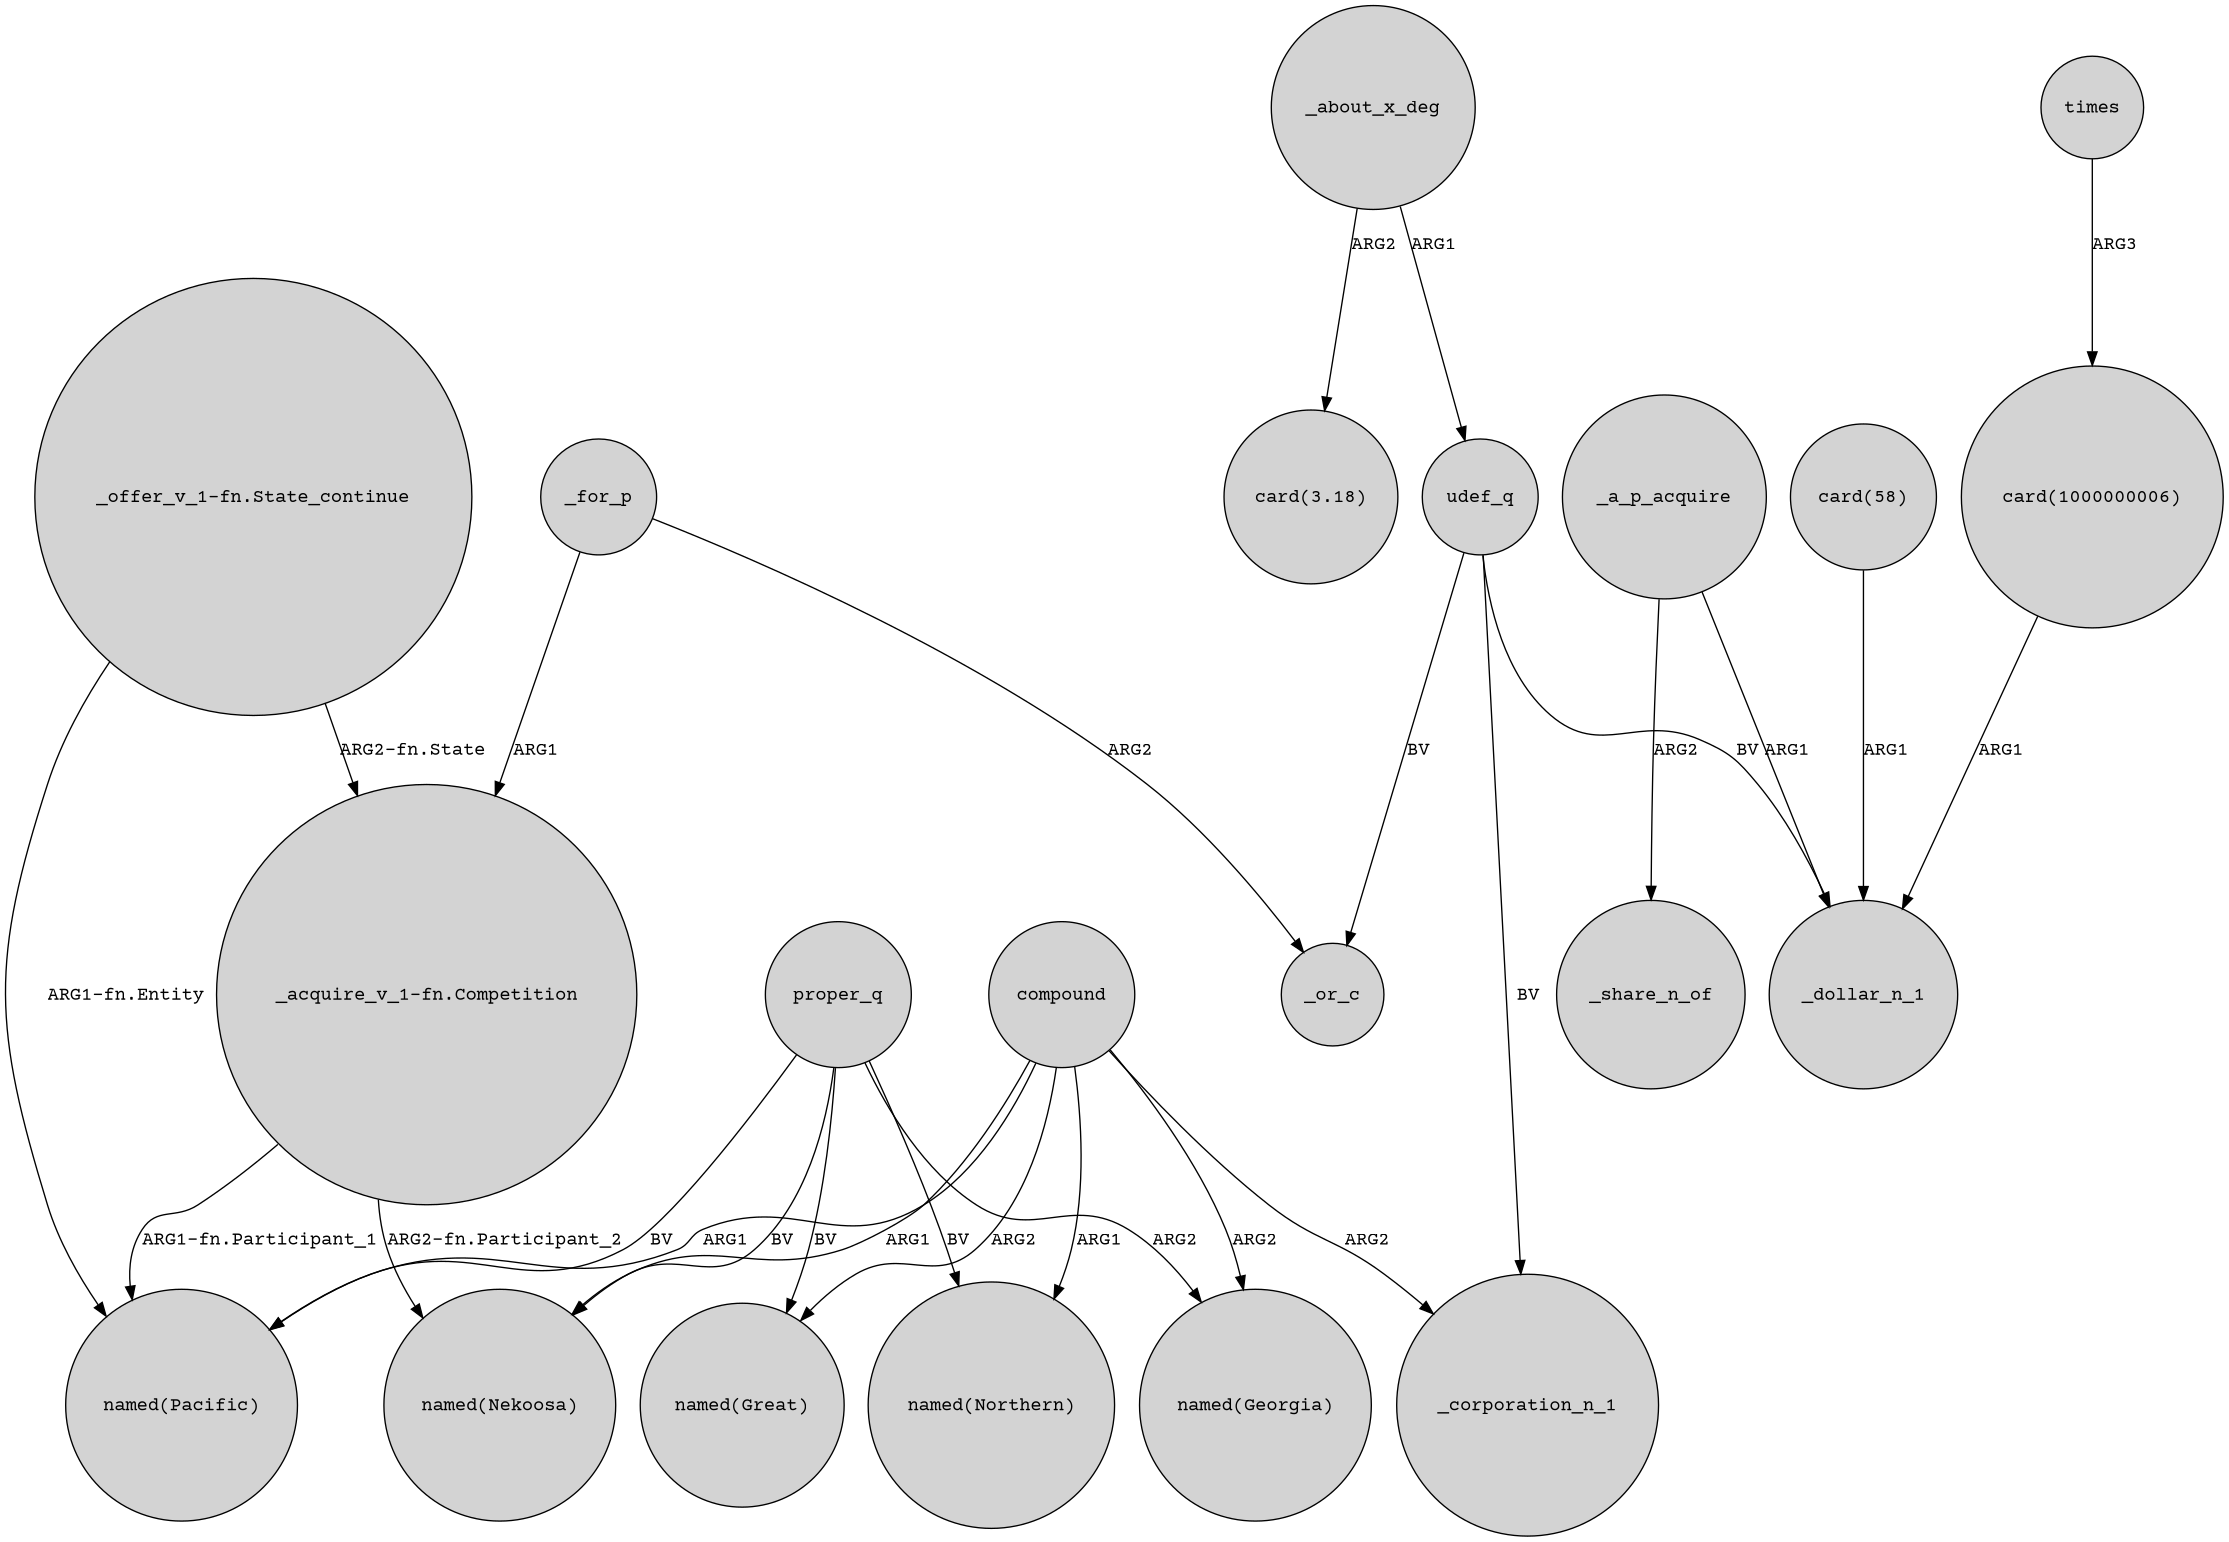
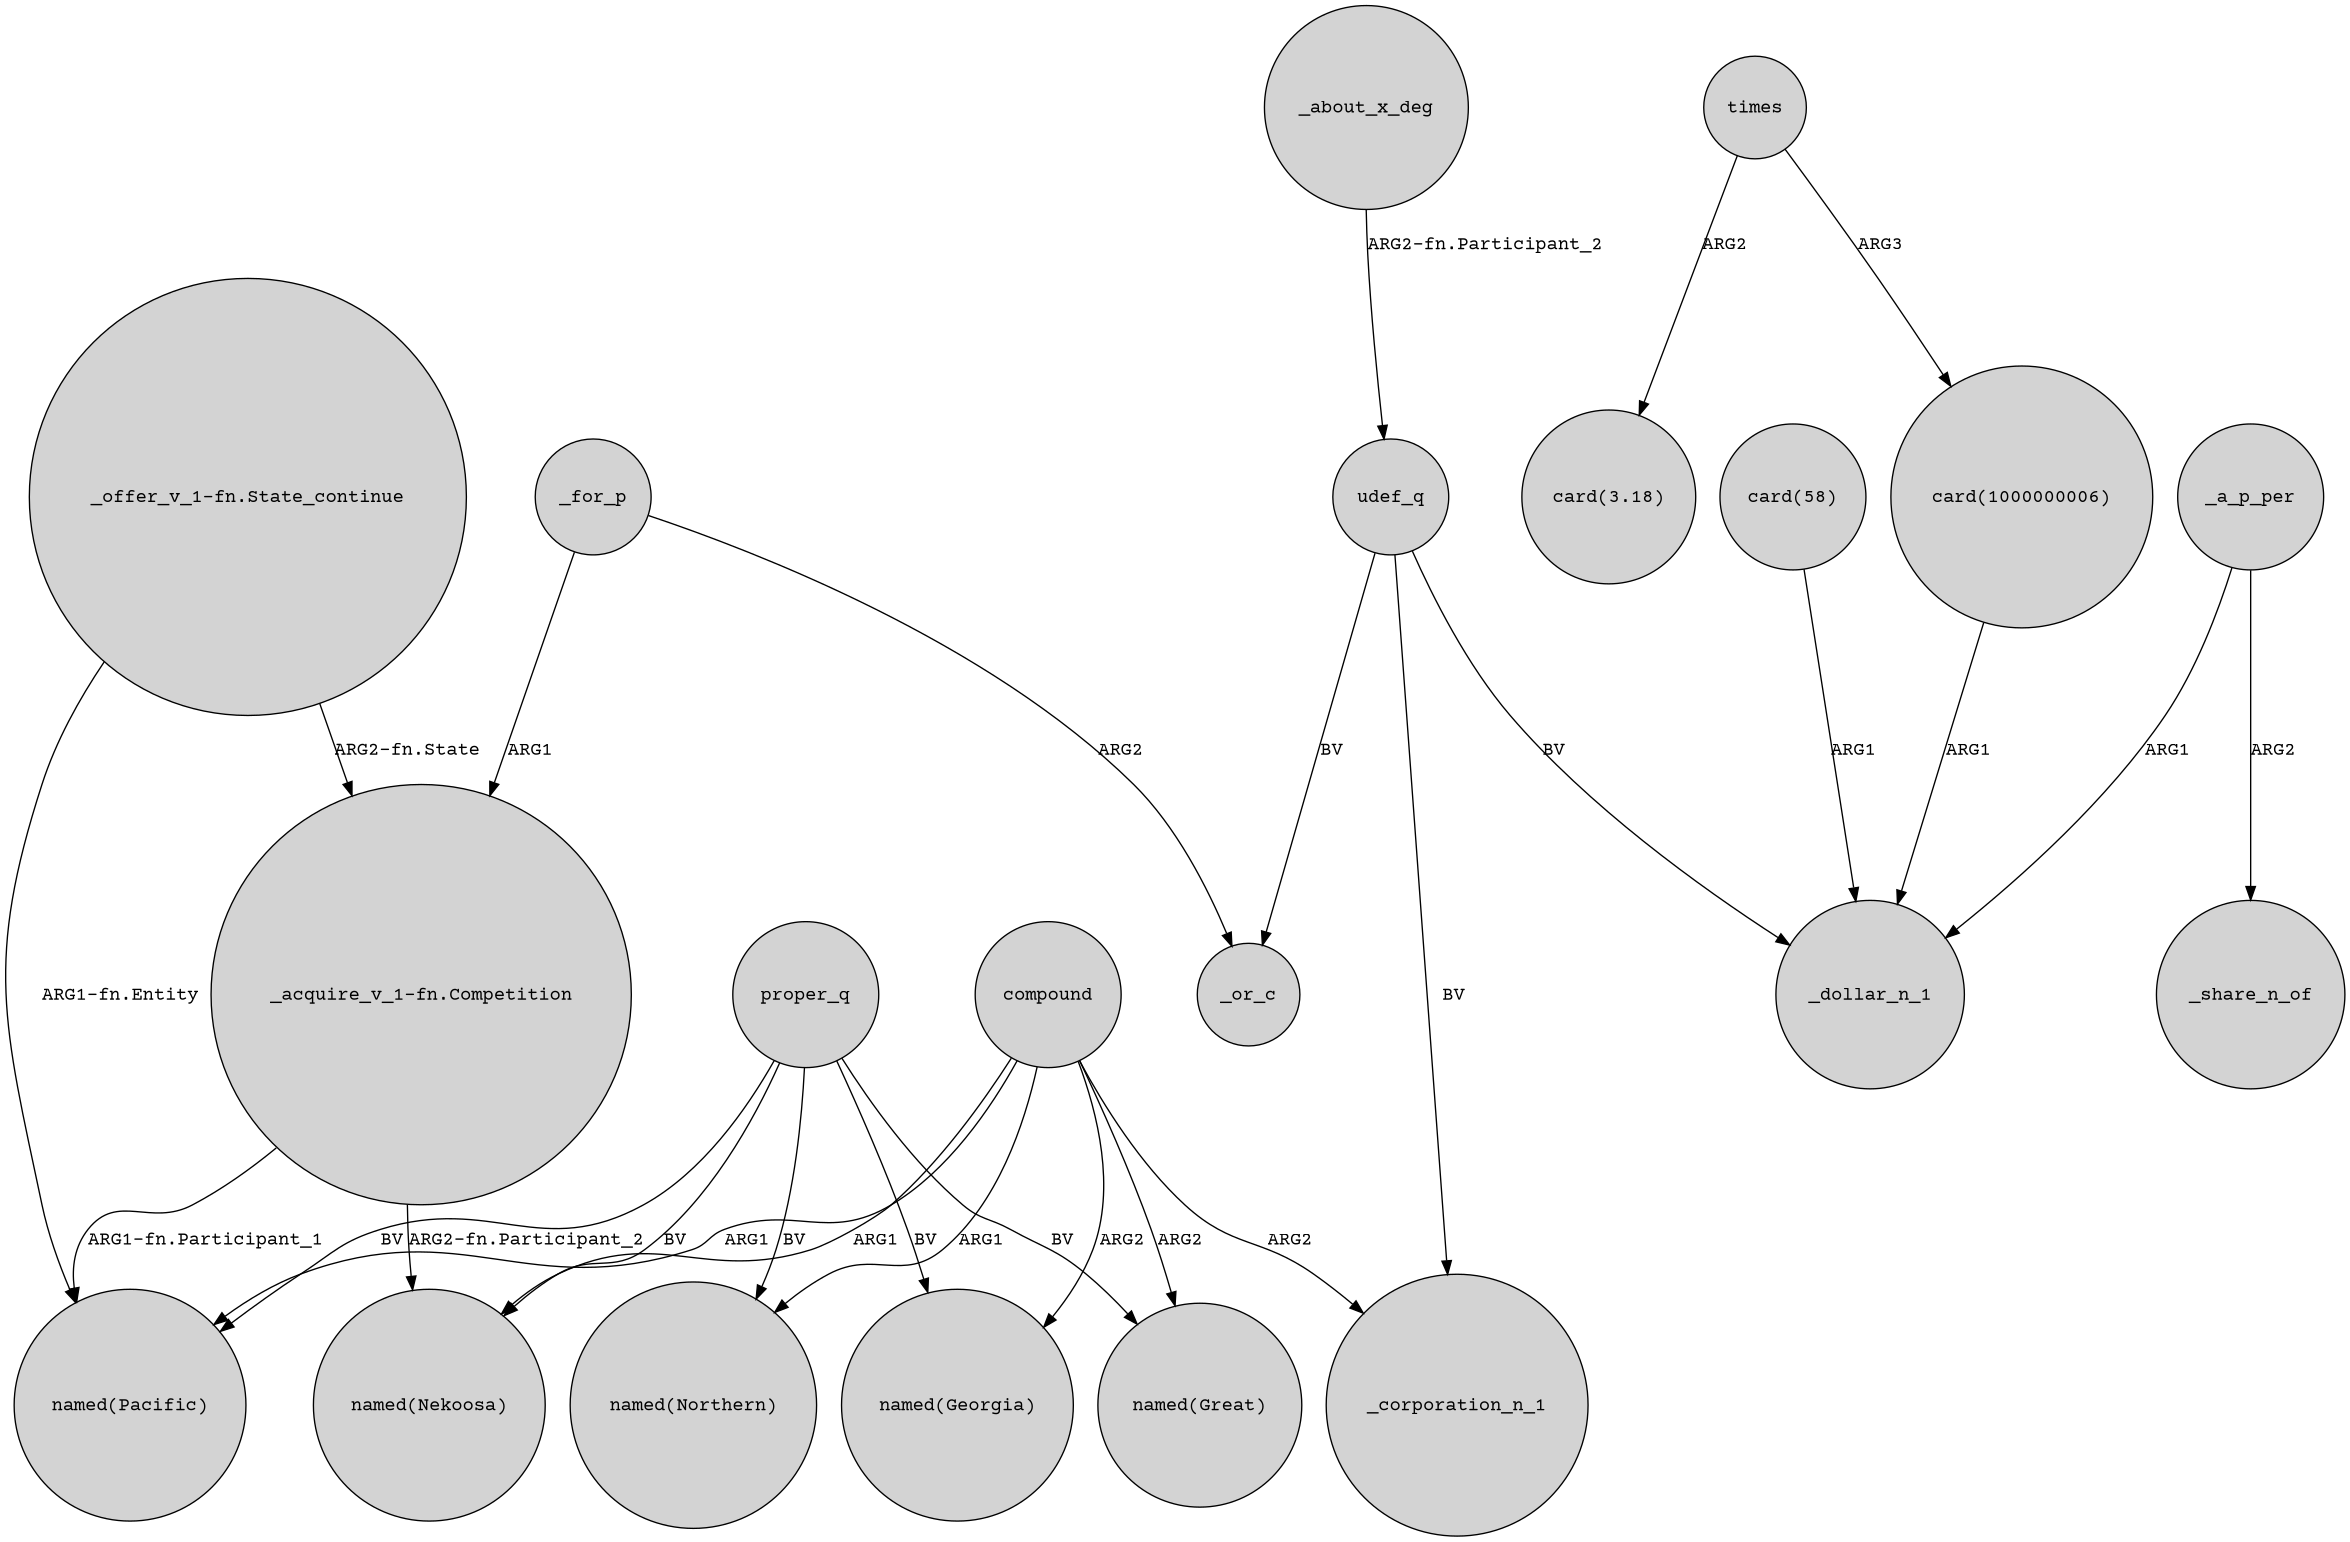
edge "_about_x_deg" -> "udef_q": label "ARG1" -> "ARG2-fn.Participant_2"
edge "_about_x_deg" -> "card(3.18)": now "times" -> "card(3.18)"
node "_a_p_acquire": label "_a_p_acquire" -> "_a_p_per"
edge "proper_q" -> "named(Georgia)": label "ARG2" -> "BV"
